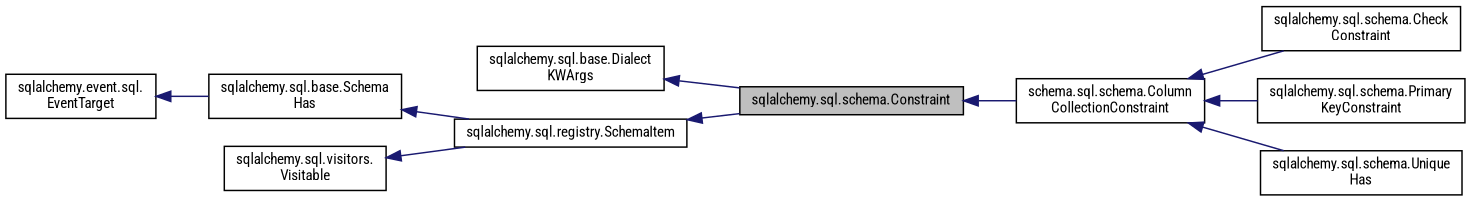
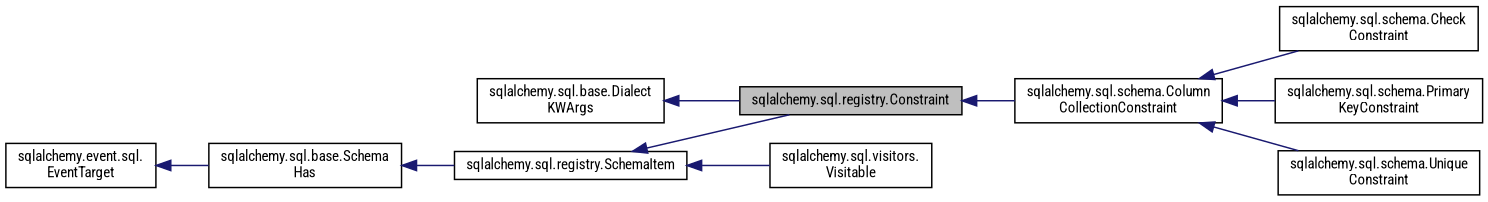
node "sqlalchemy.sql.schema.Constraint": label "sqlalchemy.sql.schema.Constraint" -> "sqlalchemy.sql.registry.Constraint"
node "schema.sql.schema.Column CollectionConstraint": label "schema.sql.schema.Column CollectionConstraint" -> "sqlalchemy.sql.schema.Column CollectionConstraint"
edge "sqlalchemy.sql.registry.SchemaItem" -> "sqlalchemy.sql.visitors. Visitable": reversed
node "sqlalchemy.sql.schema.Unique Has": label "sqlalchemy.sql.schema.Unique Has" -> "sqlalchemy.sql.schema.Unique Constraint"
